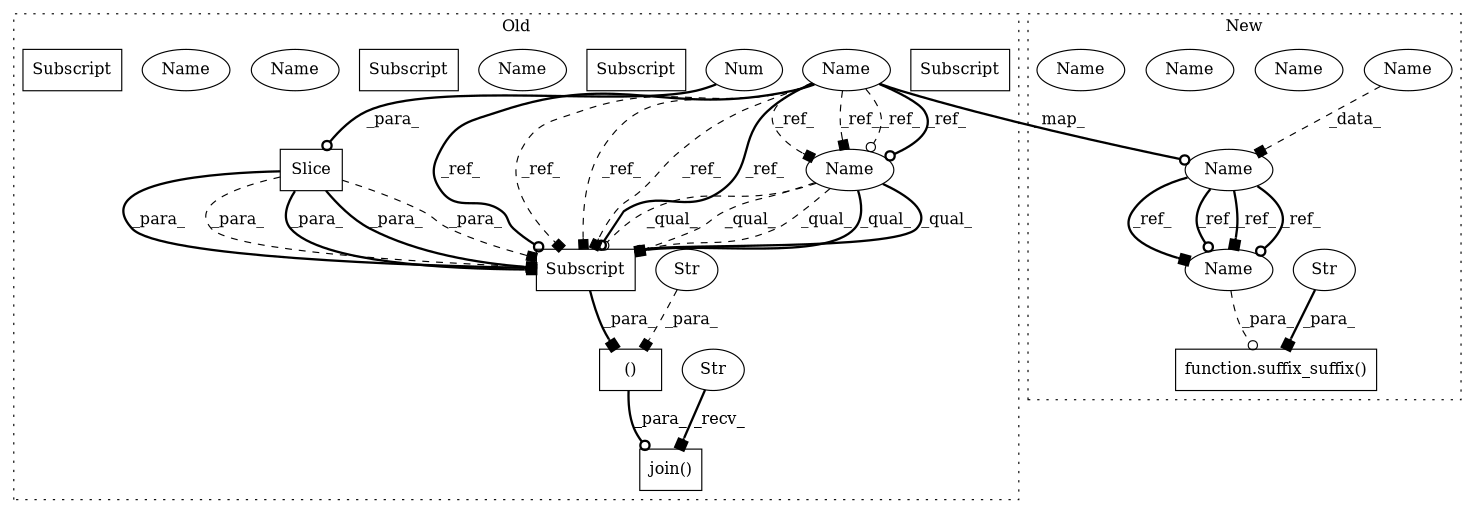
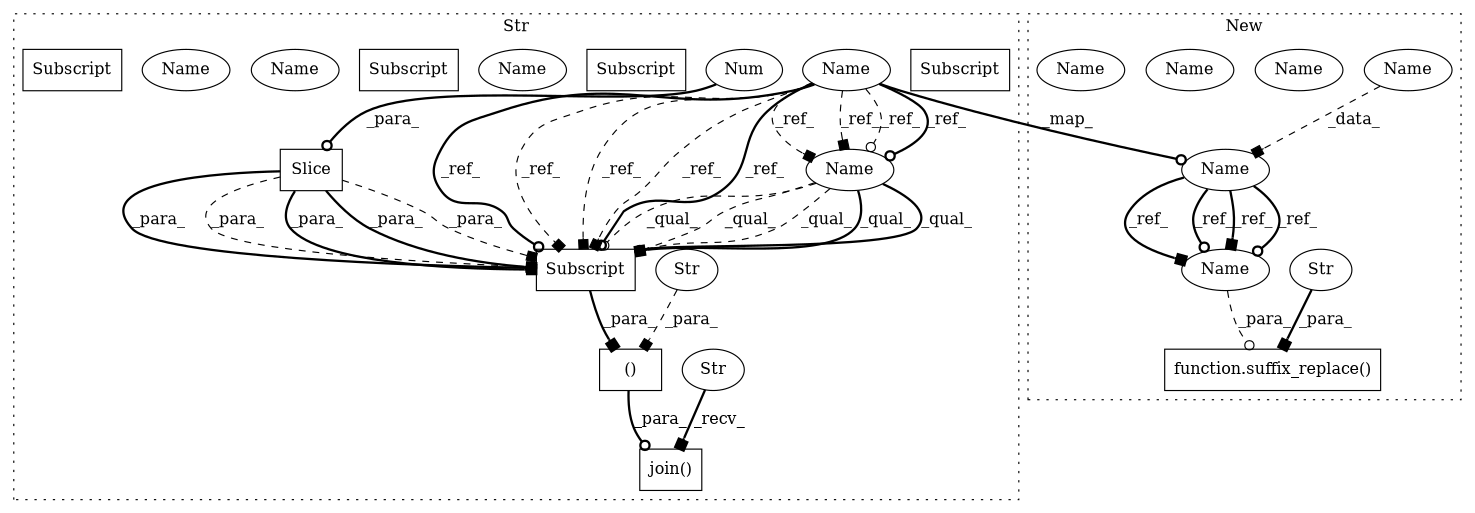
cluster "Old": label "Old" -> "Str"
node "function.suffix_suffix()": label "function.suffix_suffix()" -> "function.suffix_replace()"
